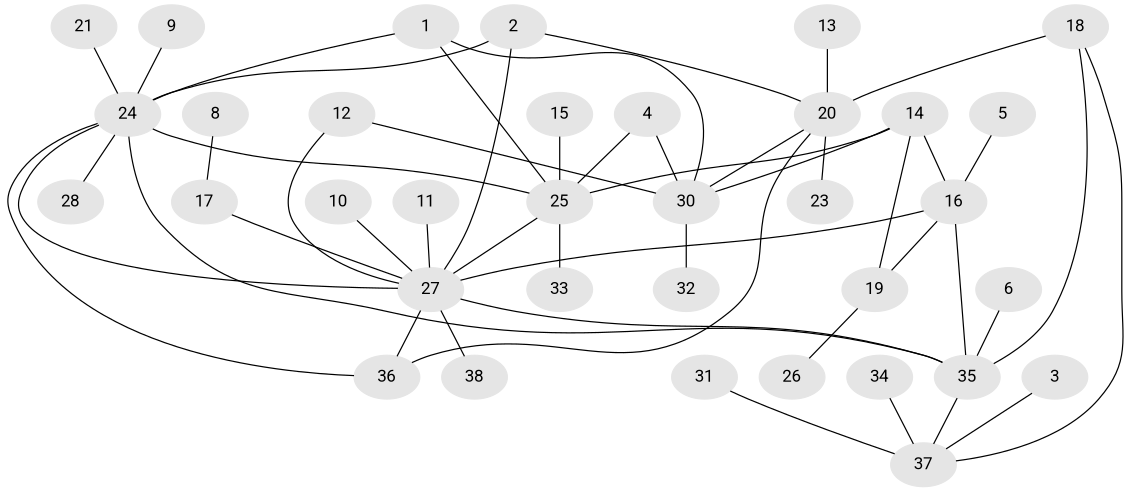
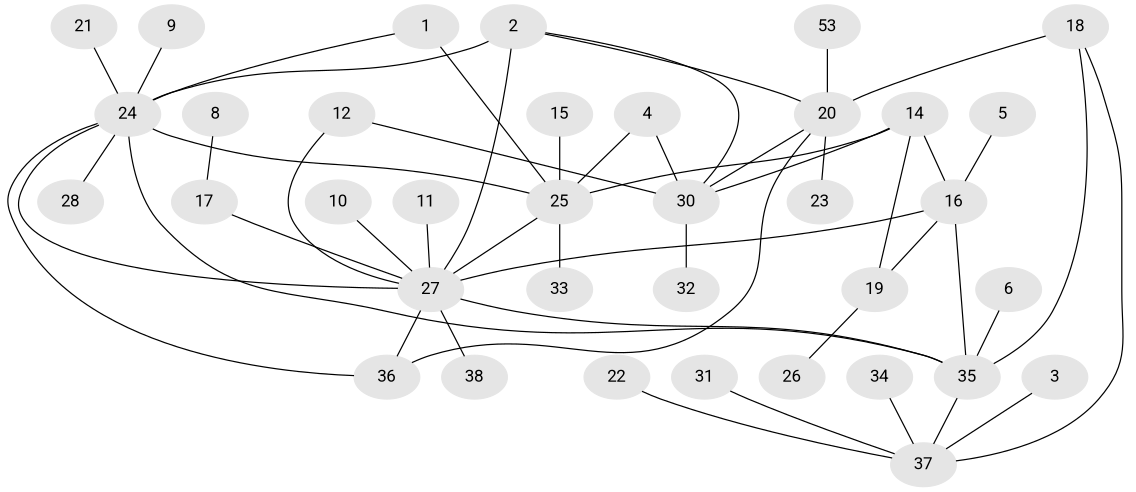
node "13": label "13" -> "53"
edge "1" -- "30": now "2" -- "30"
node "22": added
